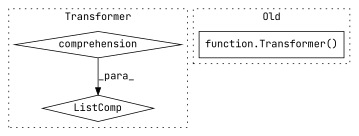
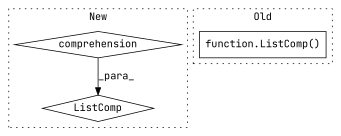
cluster "Transformer": label "Transformer" -> "New"
node "function.Transformer()": label "function.Transformer()" -> "function.ListComp()"
